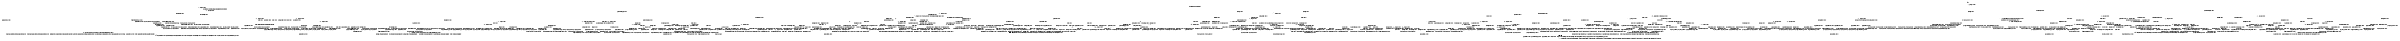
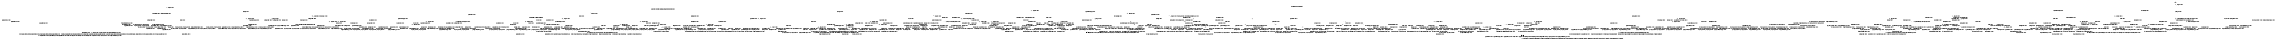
edge "s43" -> "s92": label "FINISHED / TIMEOUT" -> "EMPTY_CERTIFICATE / Alert(FATAL,HANDSHAKE_FAILURE)"
edge "s92" -> "s9": label "CHANGE_CIPHER_SPEC / TIMEOUT" -> "CERTIFICATE / TIMEOUT"
edge "s35" -> "s36": reversed
edge "s5" -> "s9": removed, label "CHANGE_CIPHER_SPEC / TIMEOUT"
